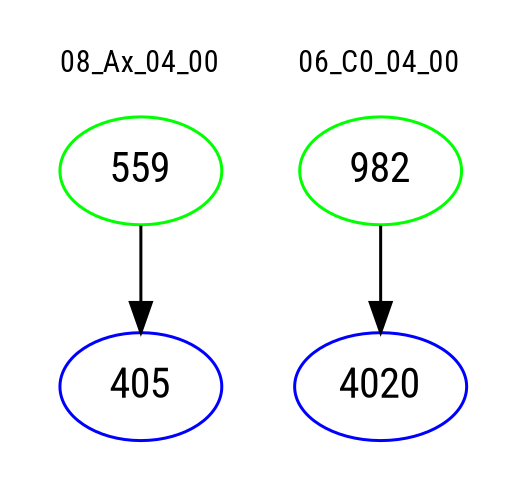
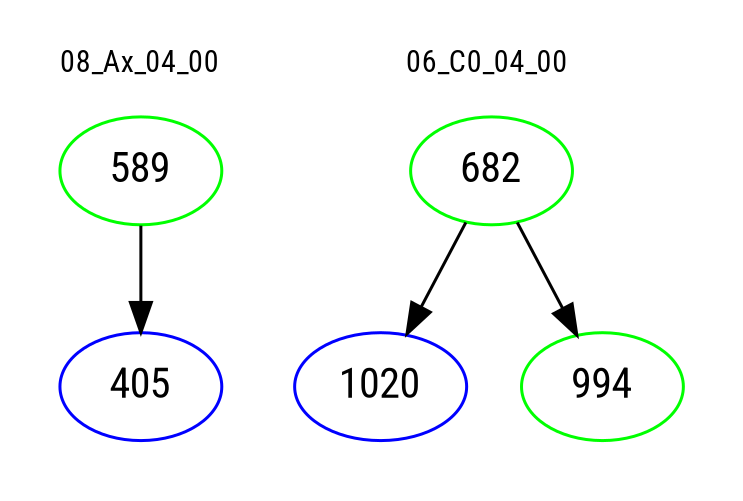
node "559": label "559" -> "589"
node "982": label "982" -> "682"
node "4020": label "4020" -> "1020"
node "994": added
